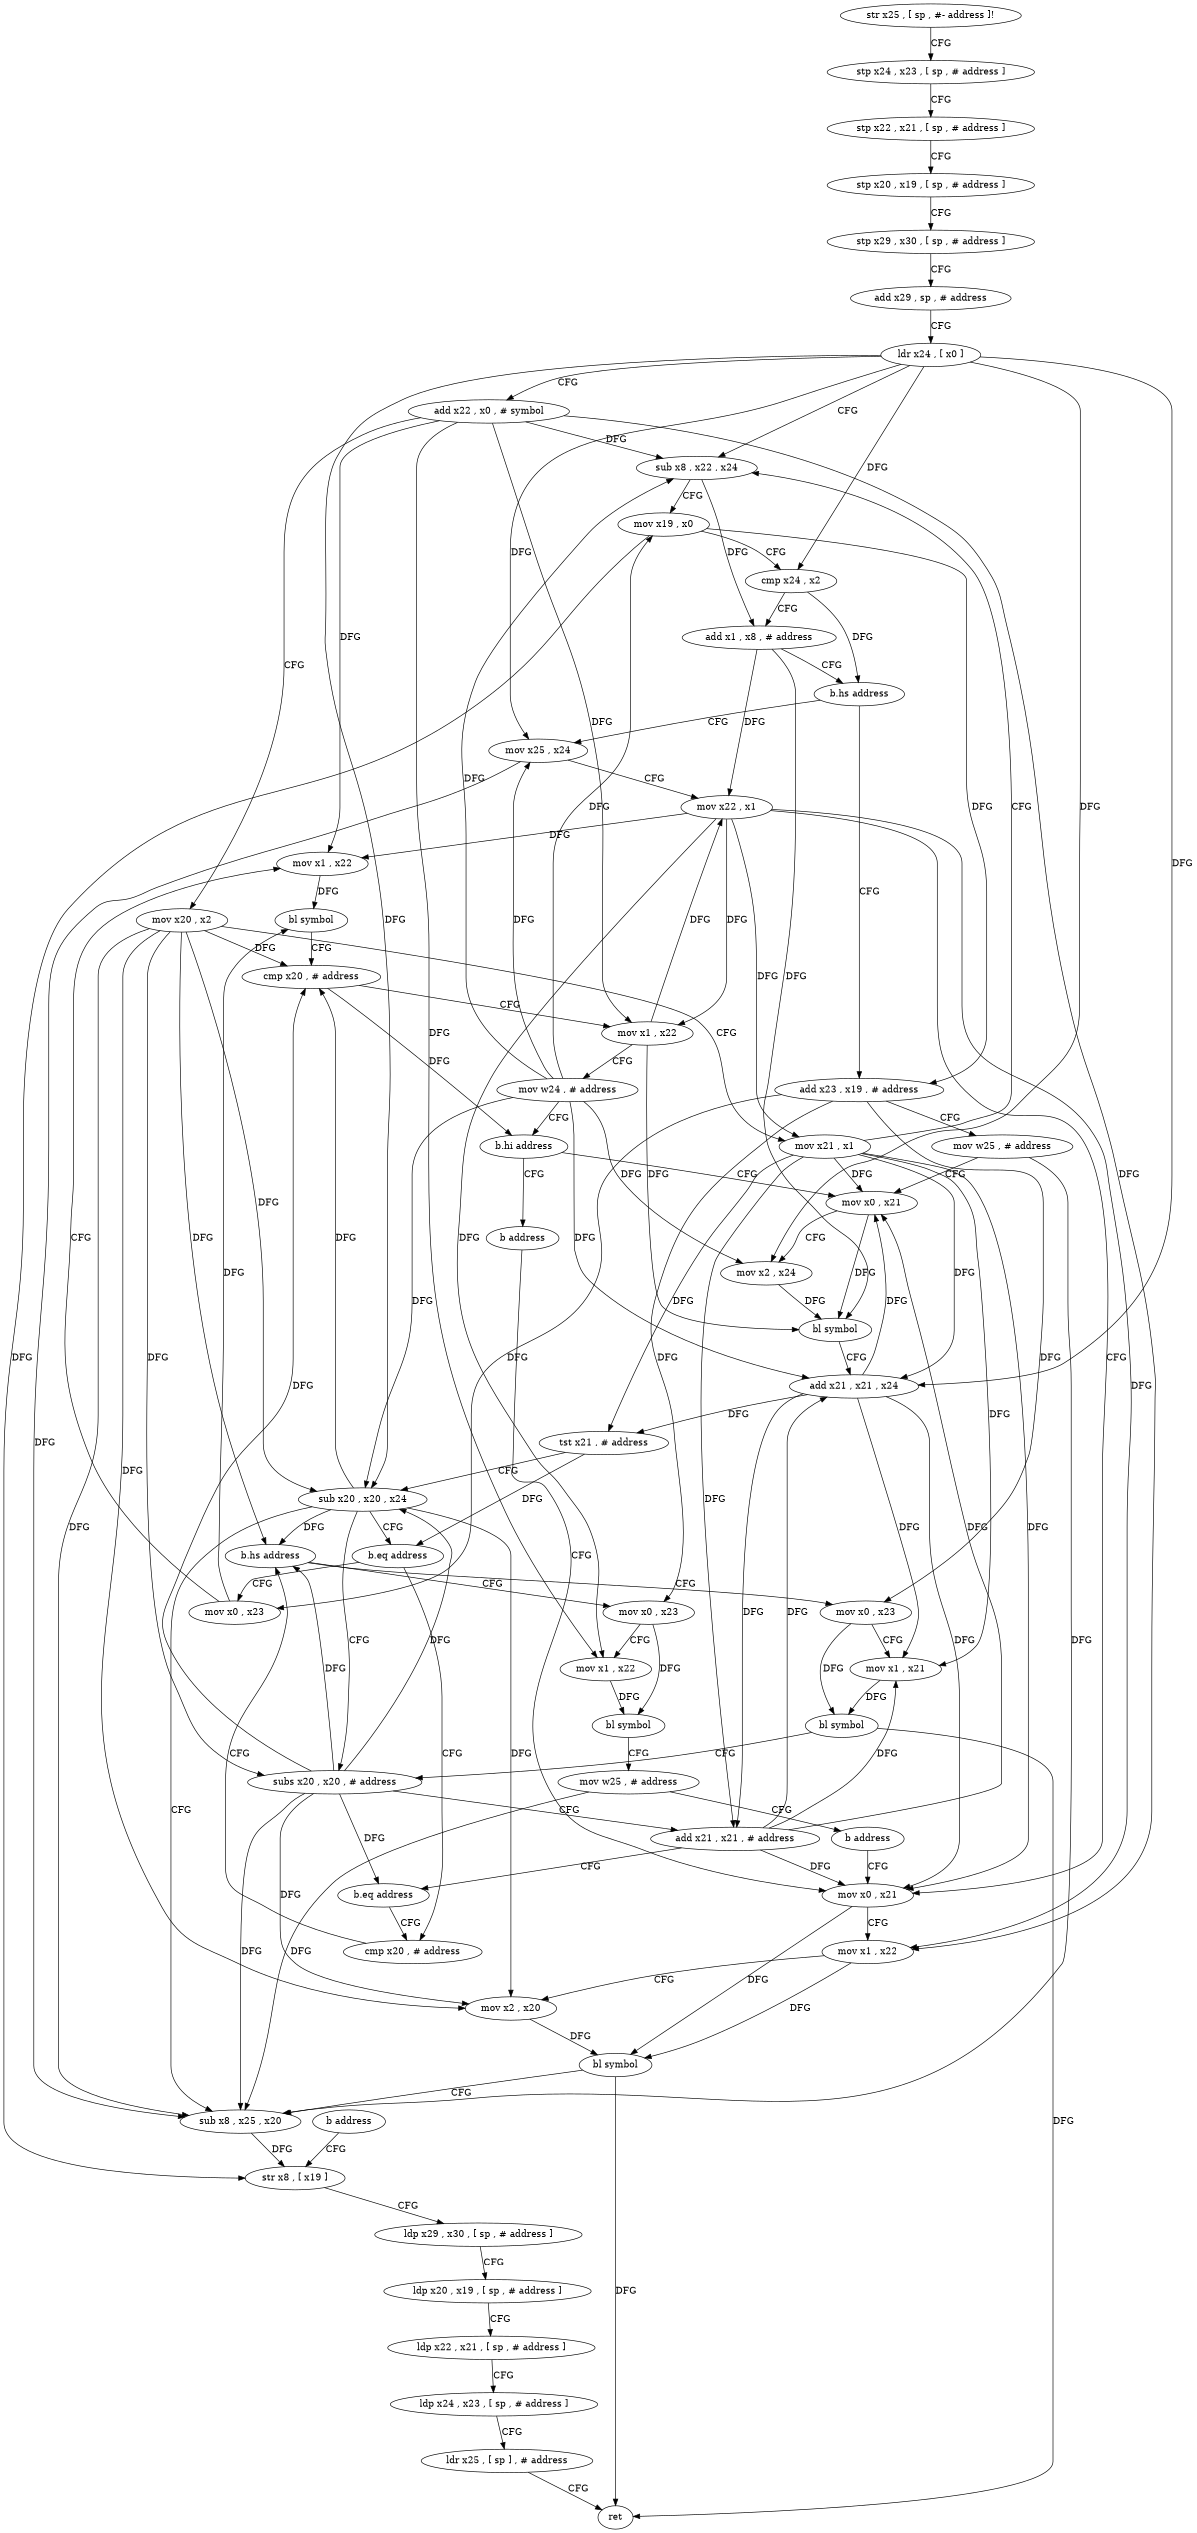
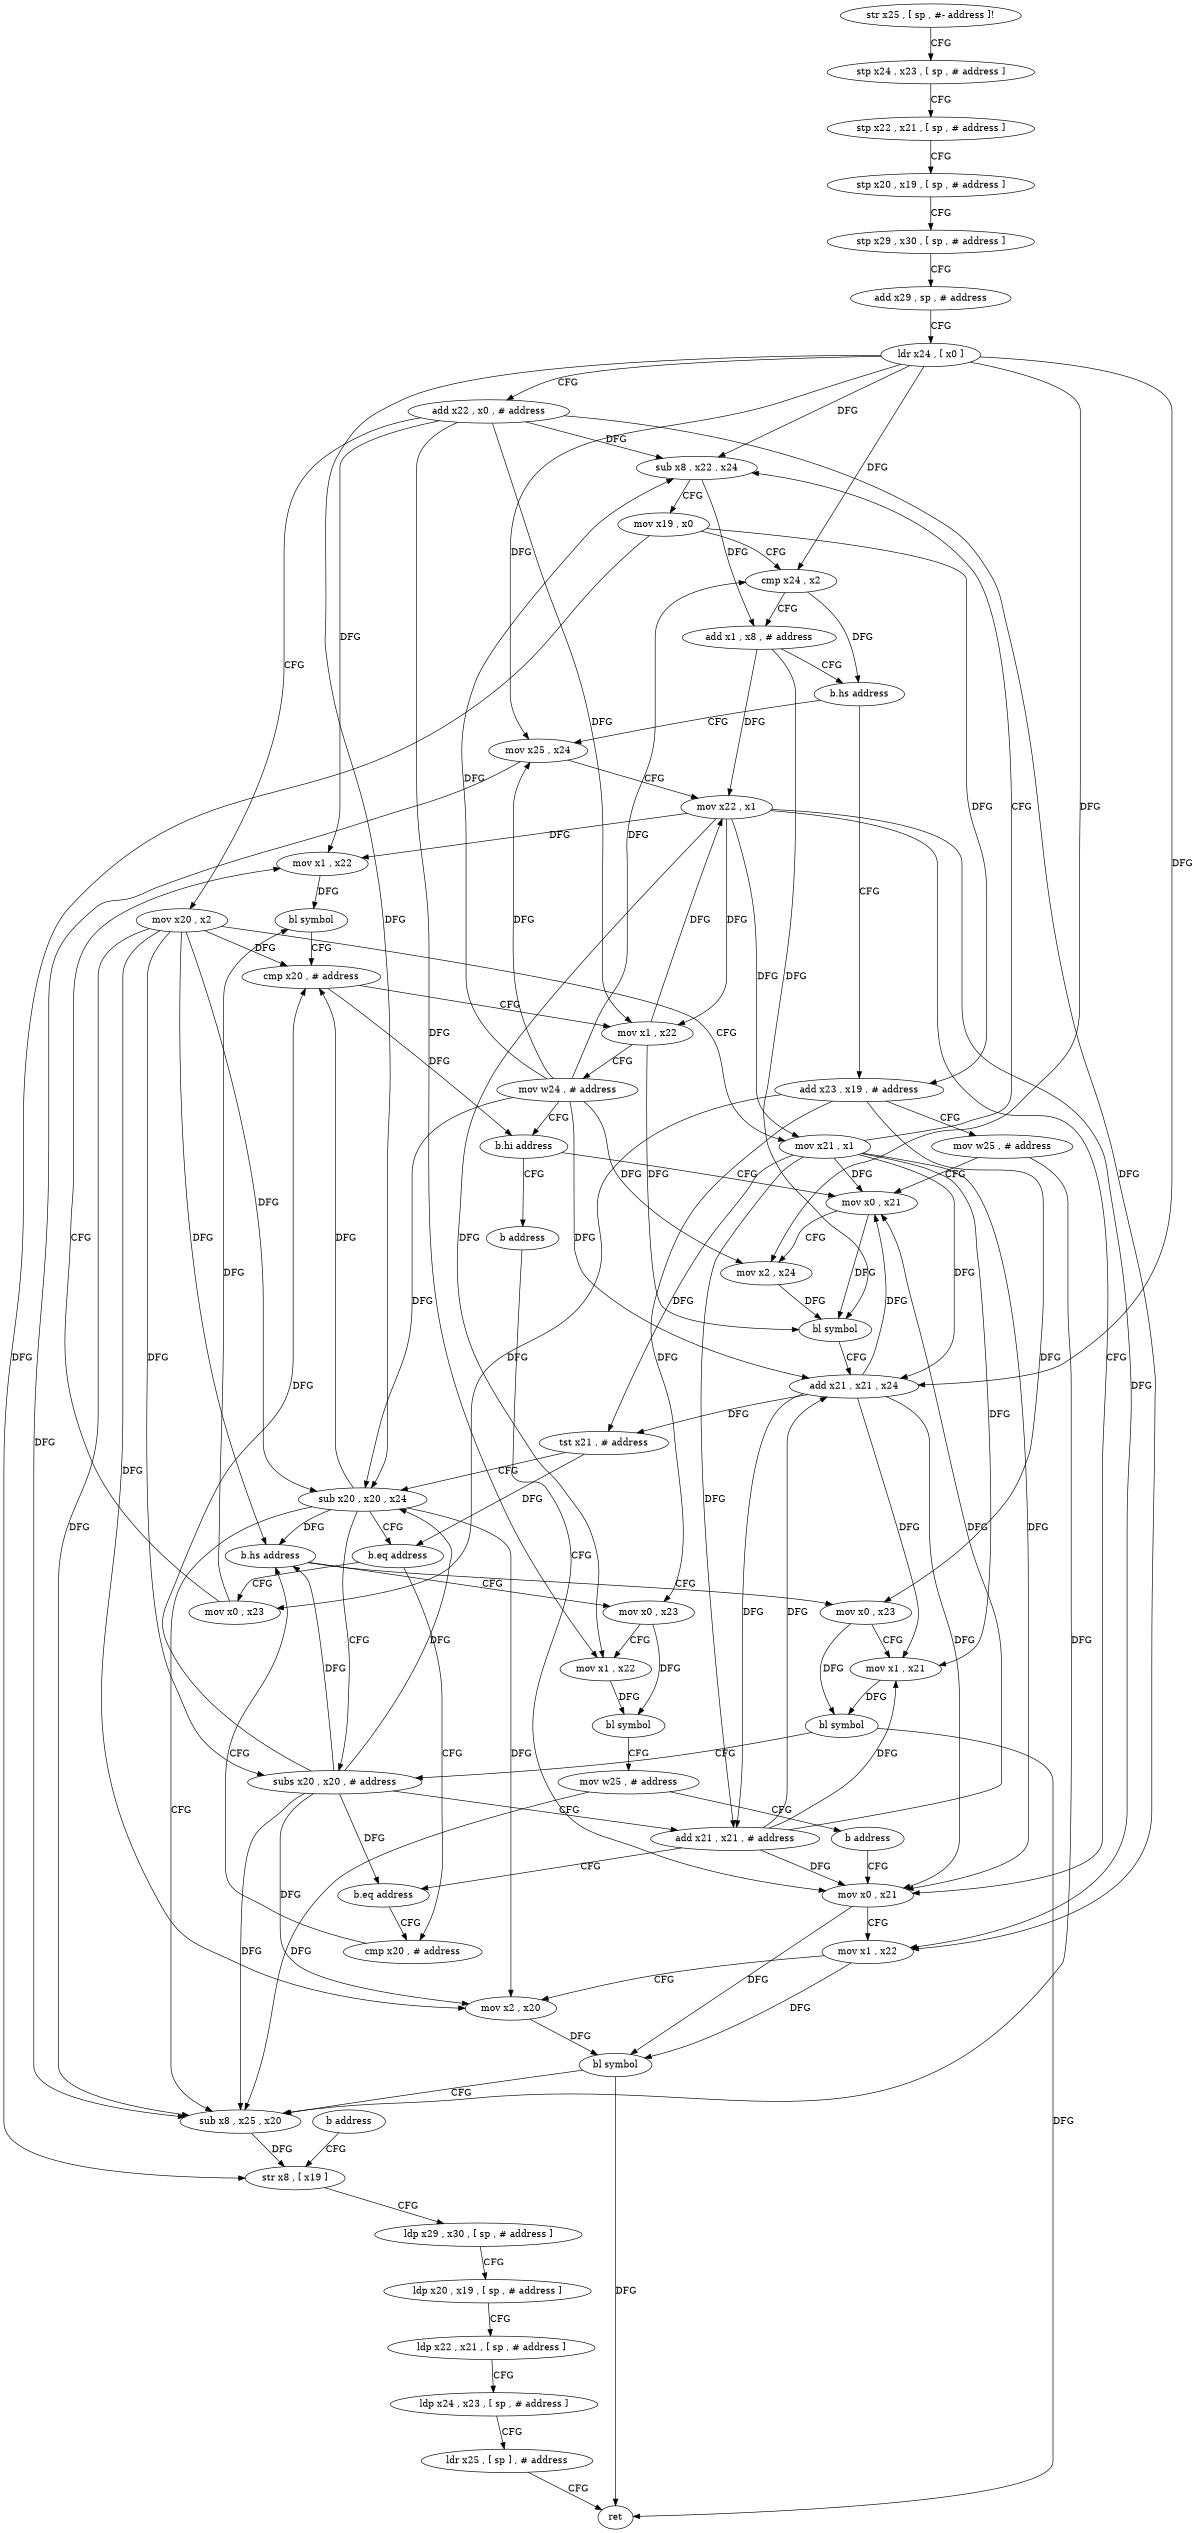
node "add x22 , x0 , # symbol": label "add x22 , x0 , # symbol" -> "add x22 , x0 , # address"
edge "ldr x24 , [ x0 ]" -> "sub x8 , x22 , x24": label "CFG" -> "DFG"
edge "mov w24 , # address" -> "mov x19 , x0": now "mov w24 , # address" -> "cmp x24 , x2"
